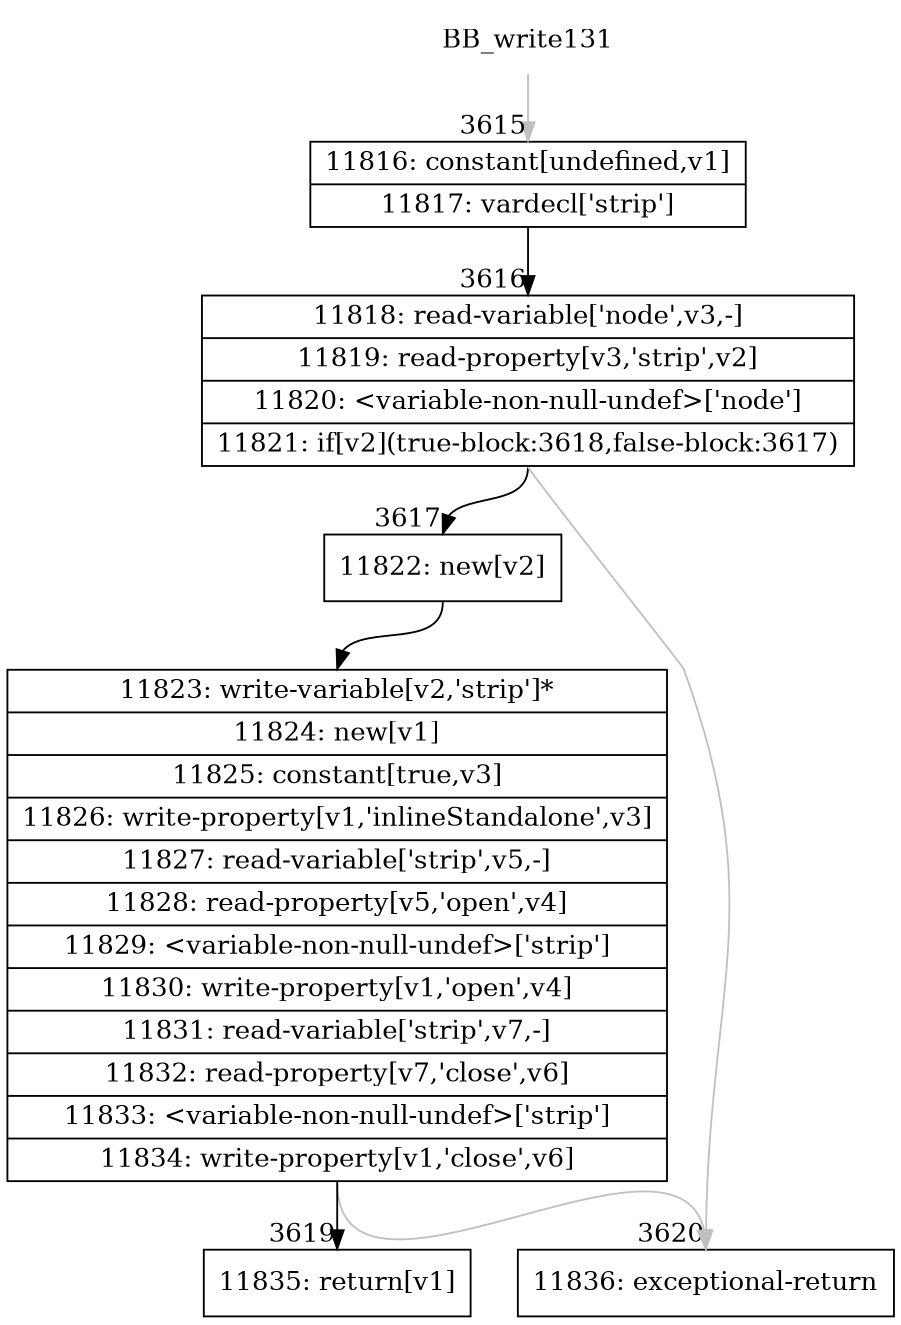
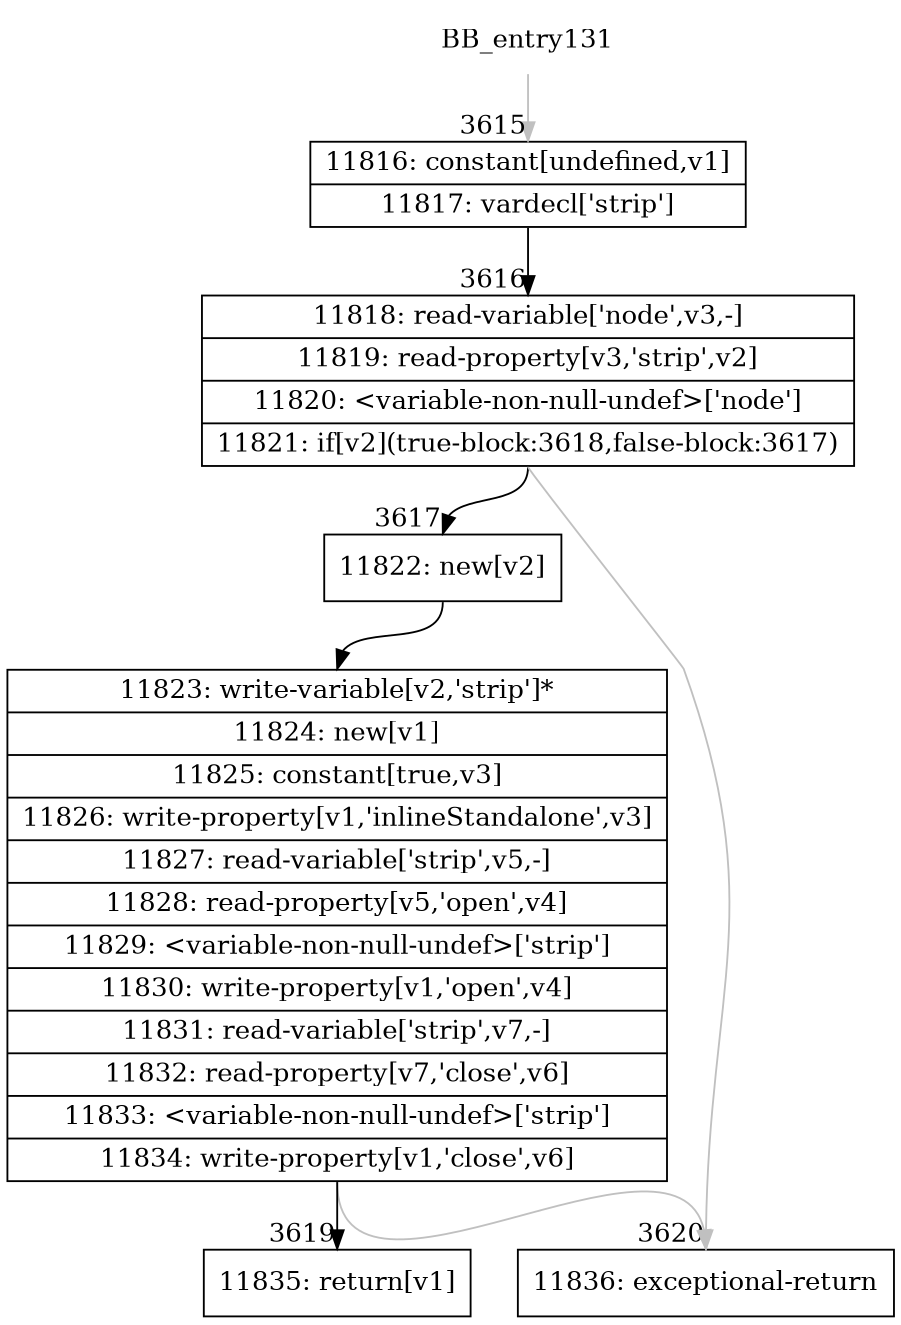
node "BB_write131": label "BB_write131" -> "BB_entry131"
